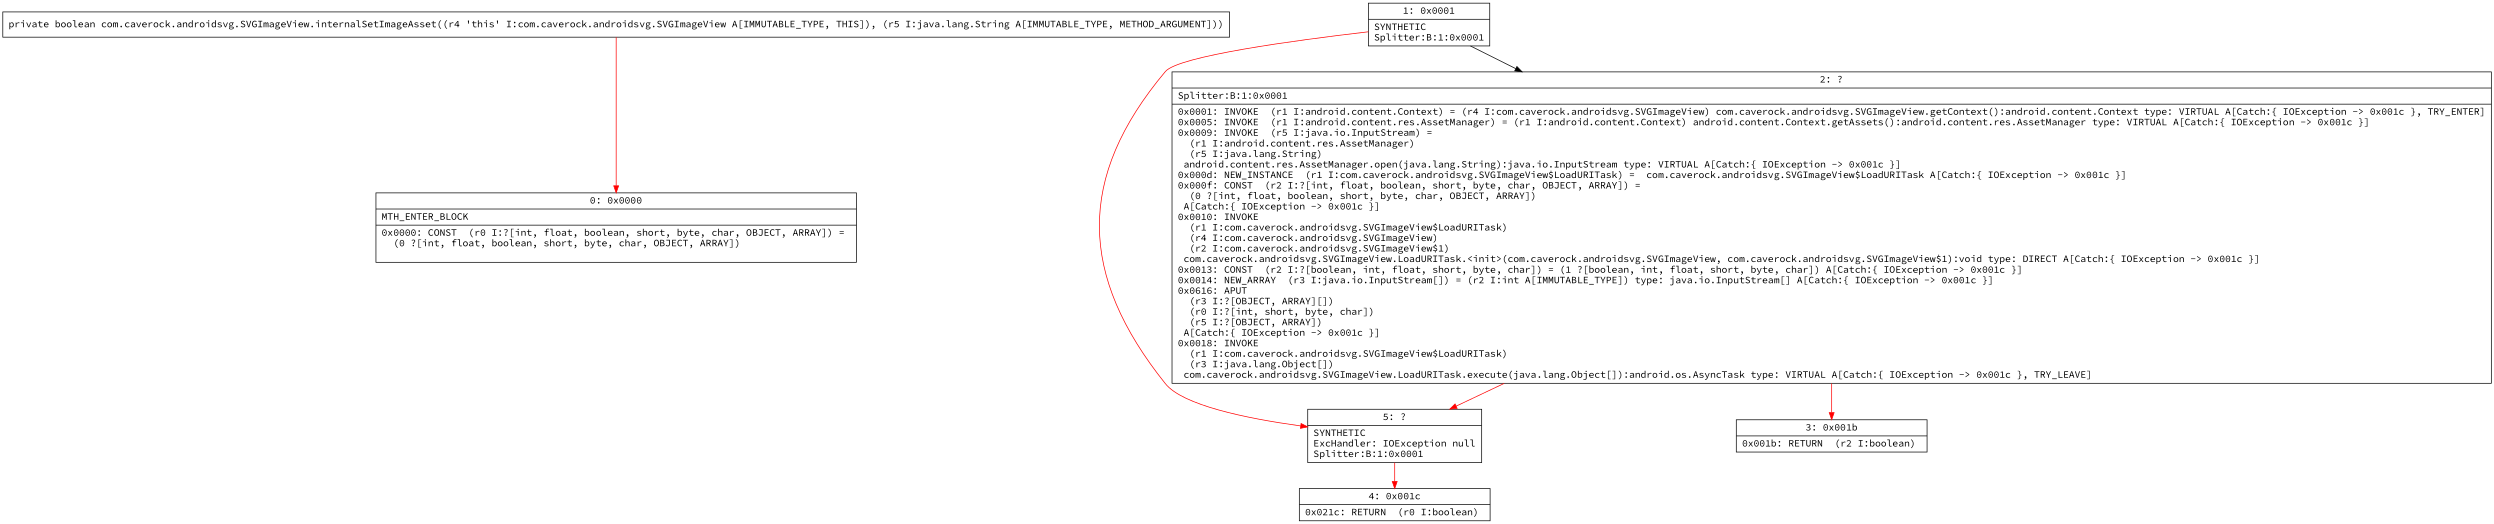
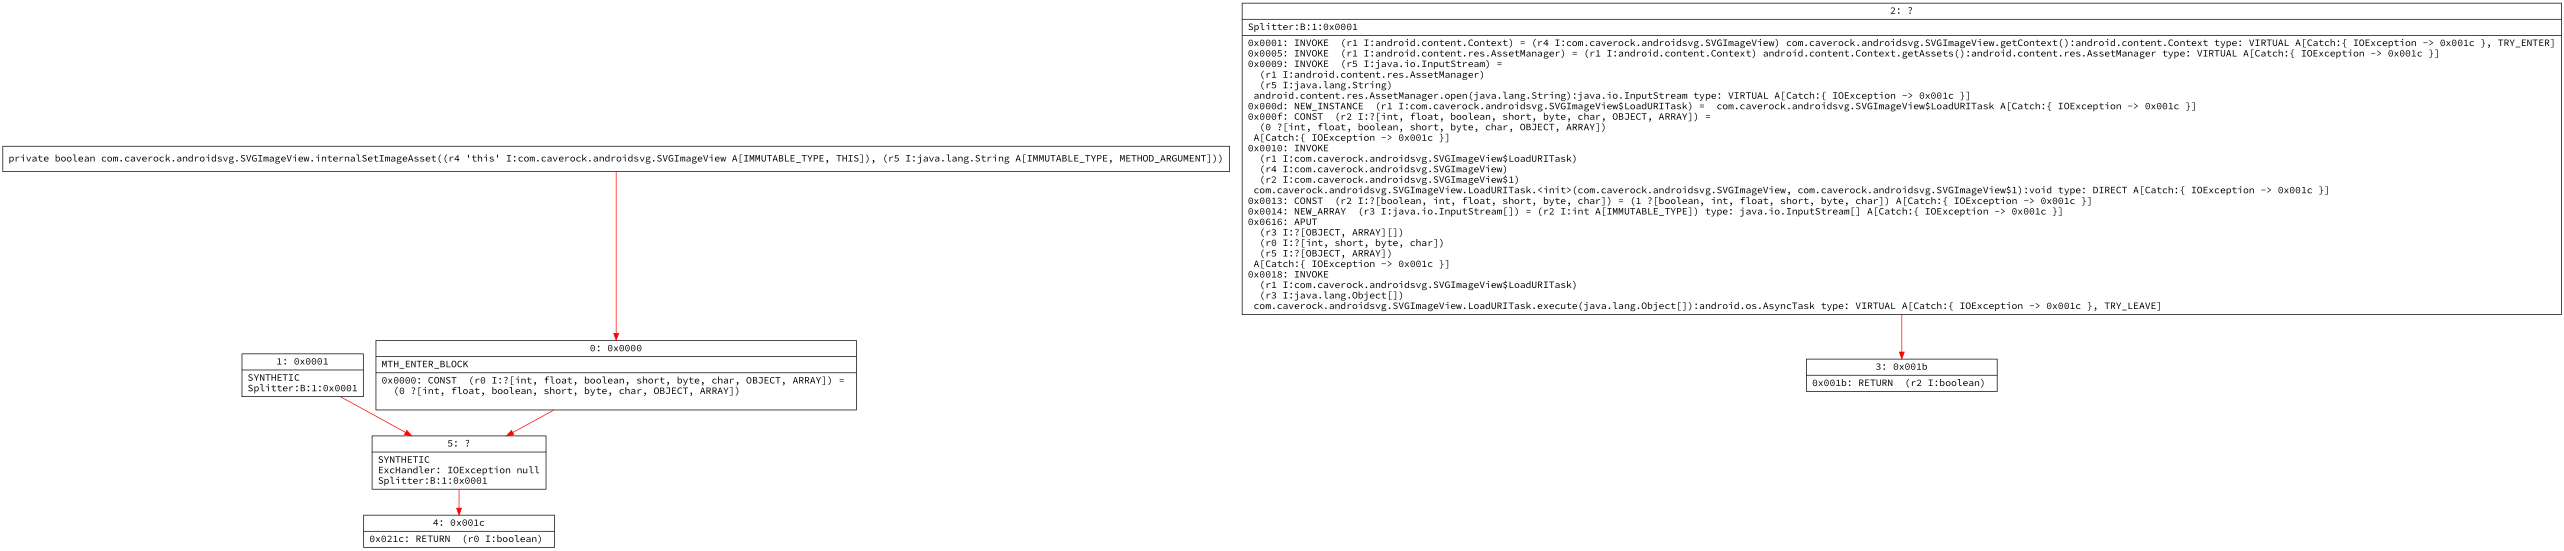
edge "1: 0x0001" -> "2: ?": removed
edge "2: ?" -> "5: ?": now "0: 0x0000" -> "5: ?"
